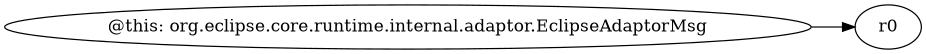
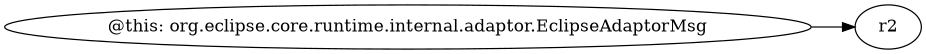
node "r0": label "r0" -> "r2"
